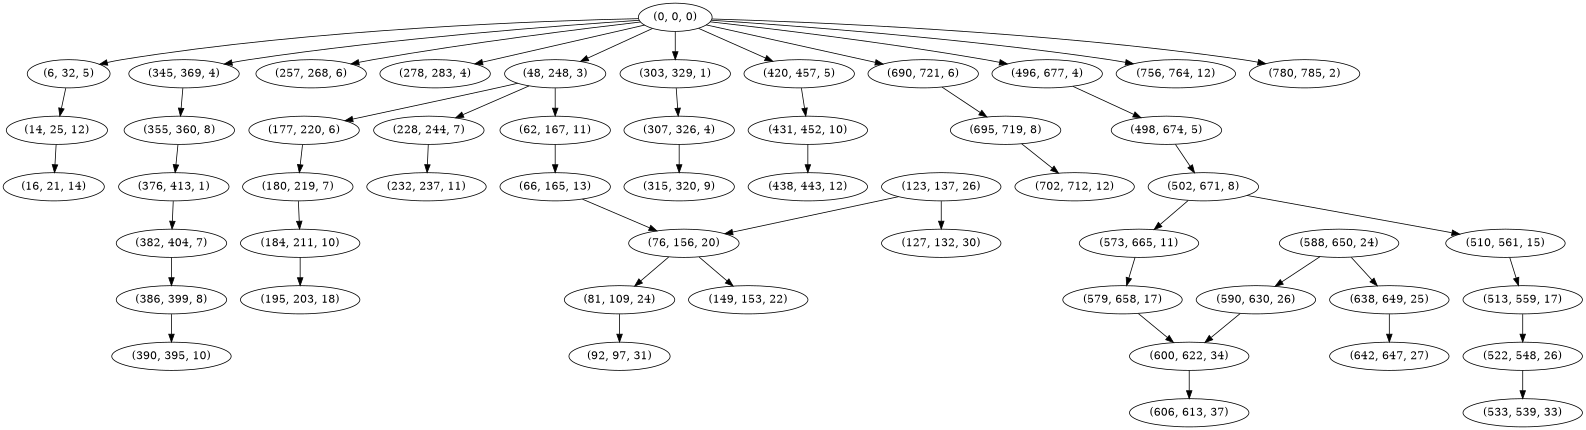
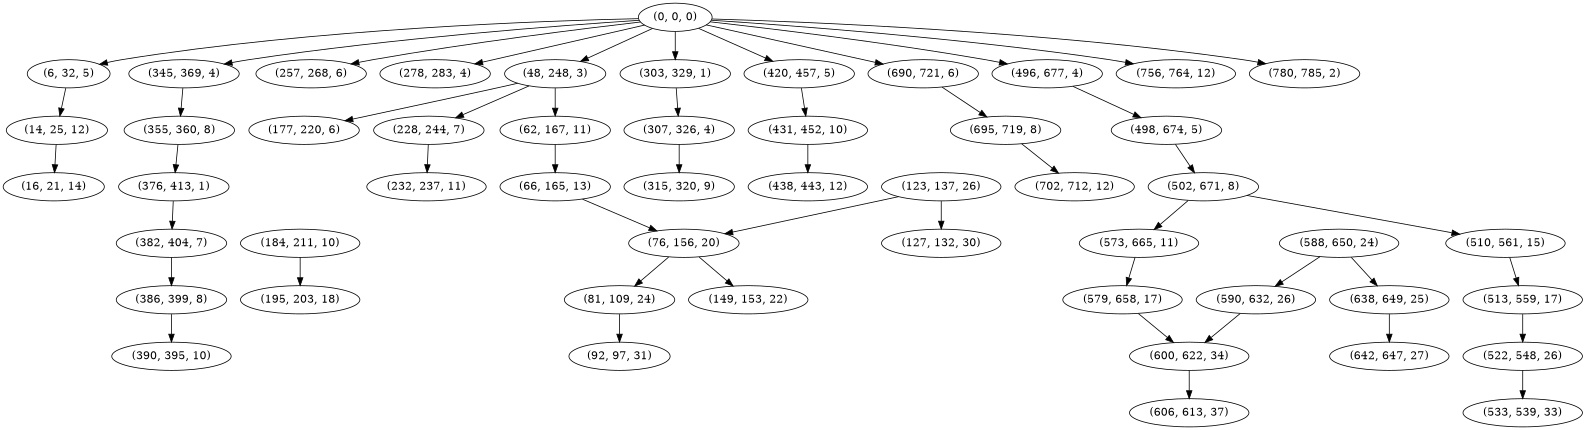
node "(180, 219, 7)": removed
node "(590, 630, 26)": label "(590, 630, 26)" -> "(590, 632, 26)"
